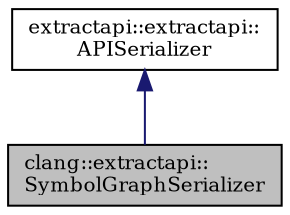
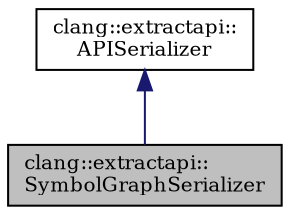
node "extractapi::extractapi:: APISerializer": label "extractapi::extractapi:: APISerializer" -> "clang::extractapi:: APISerializer"
